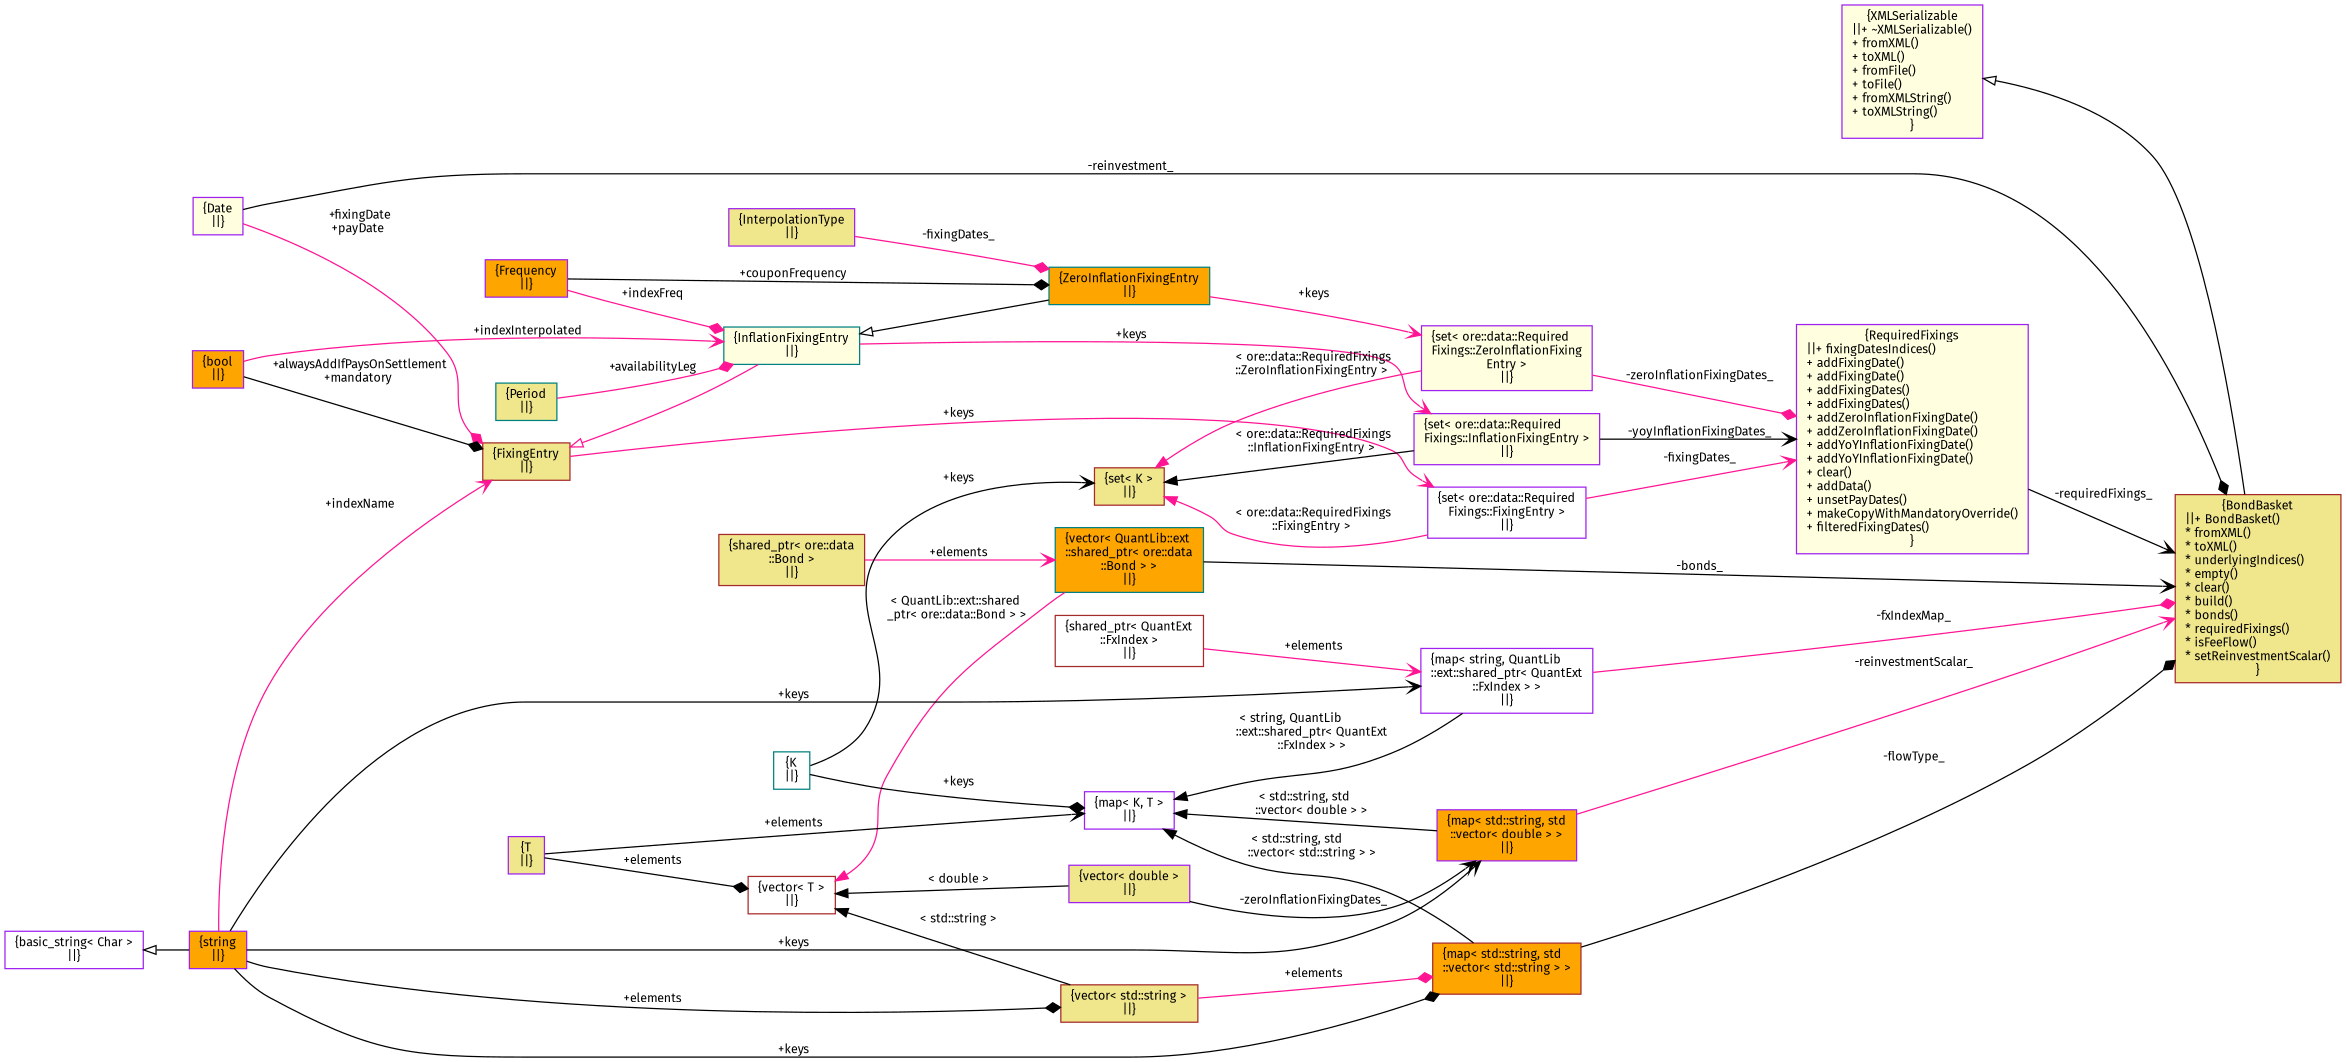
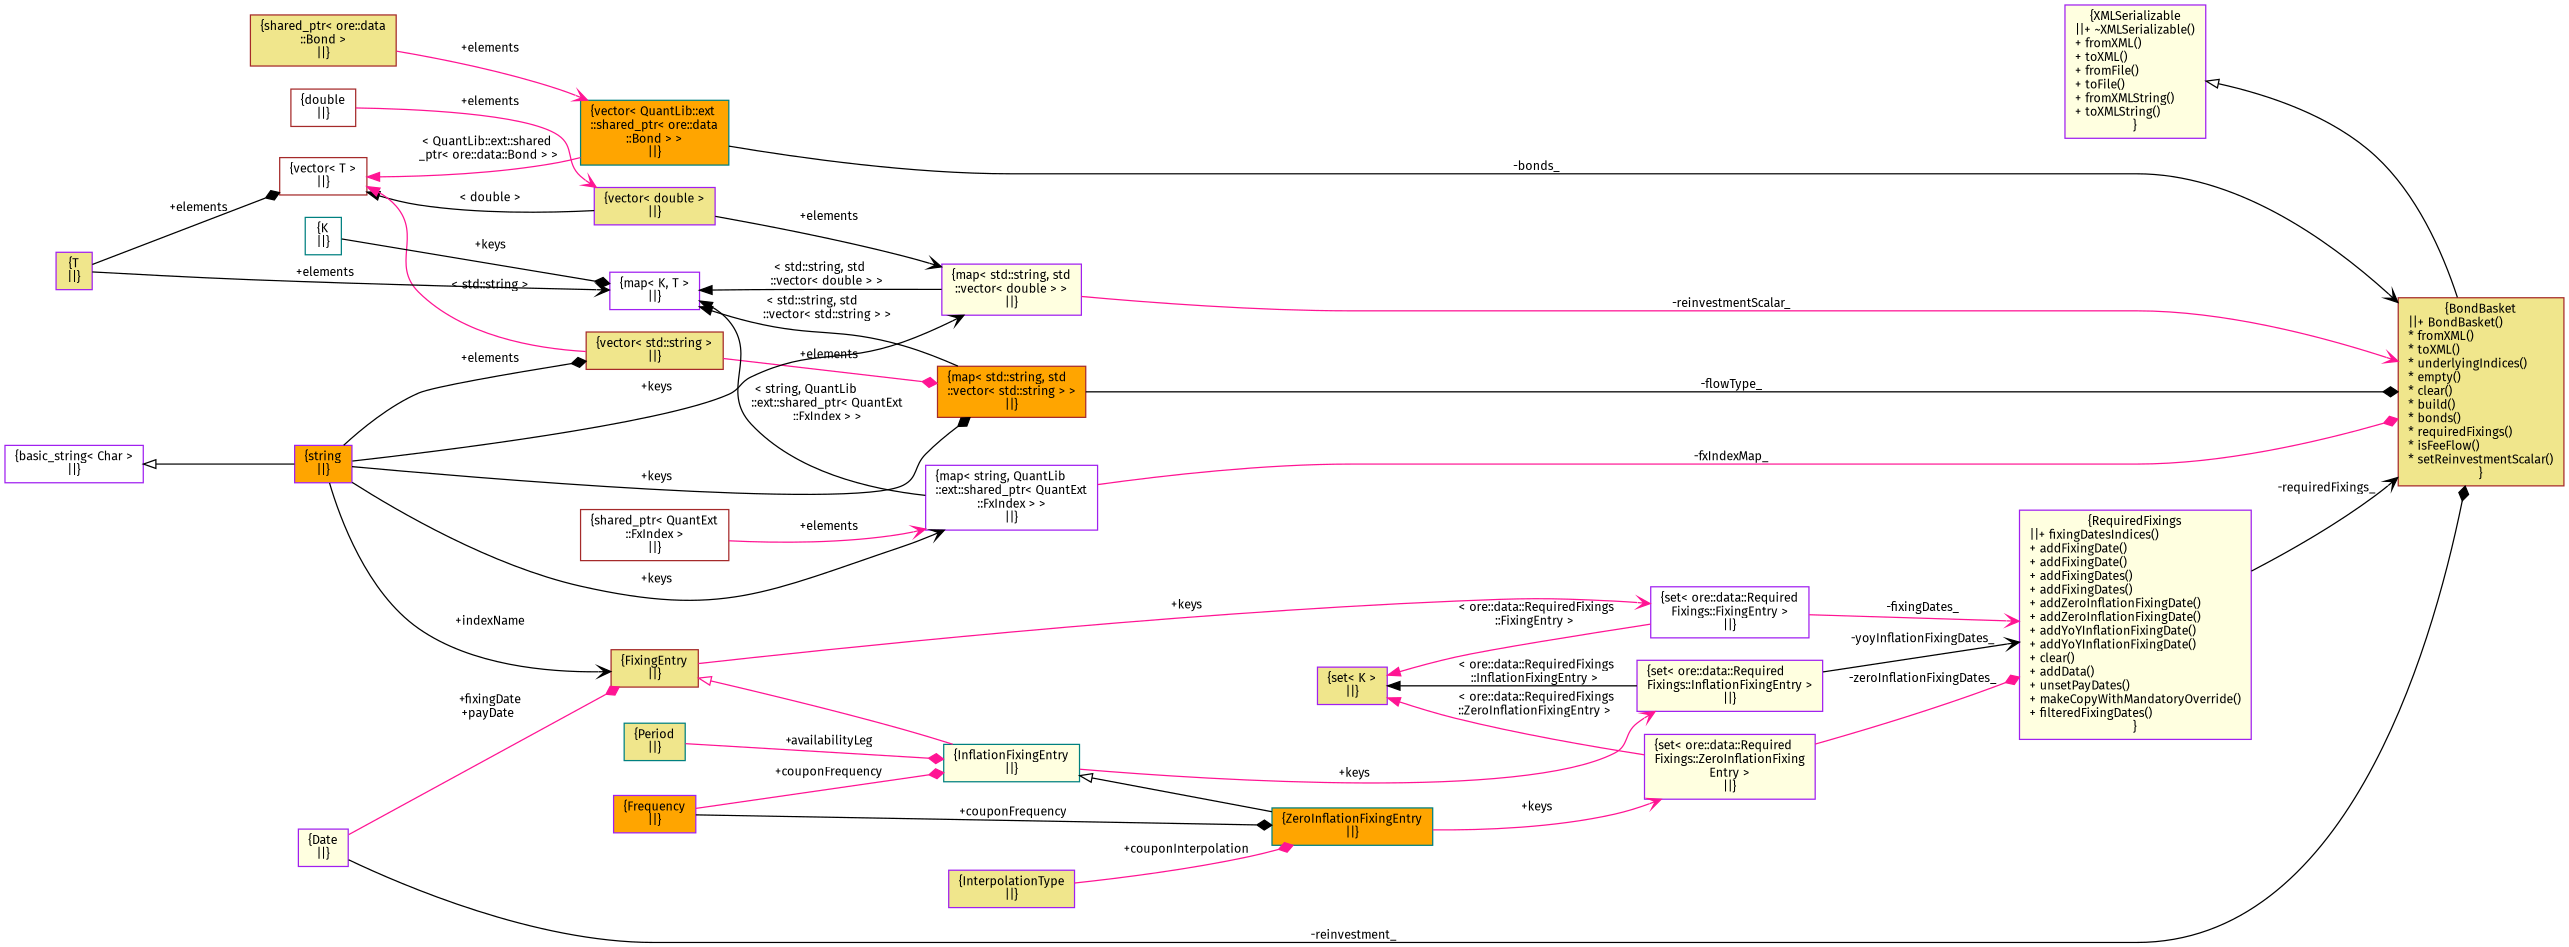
node "{double ||}": added
edge "{InterpolationType ||}" -> "{ZeroInflationFixingEntry ||}": label " -fixingDates_" -> " +couponInterpolation"
edge "{Frequency ||}" -> "{InflationFixingEntry ||}": label " +indexFreq" -> " +couponFrequency"
node "{bool ||}": removed
node "{set< K > ||}": color brown -> purple
edge "{K ||}" -> "{set< K > ||}": removed, label "+keys"
edge "{string ||}" -> "{FixingEntry ||}": color deeppink -> black
node "{map< std::string, std ::vector< double > > ||}": fillcolor orange -> lightyellow
edge "{vector< double > ||}" -> "{map< std::string, std ::vector< double > > ||}": label " -zeroInflationFixingDates_" -> " +elements"
edge "{vector< std::string > ||}" -> "{vector< T > ||}": color black -> deeppink
